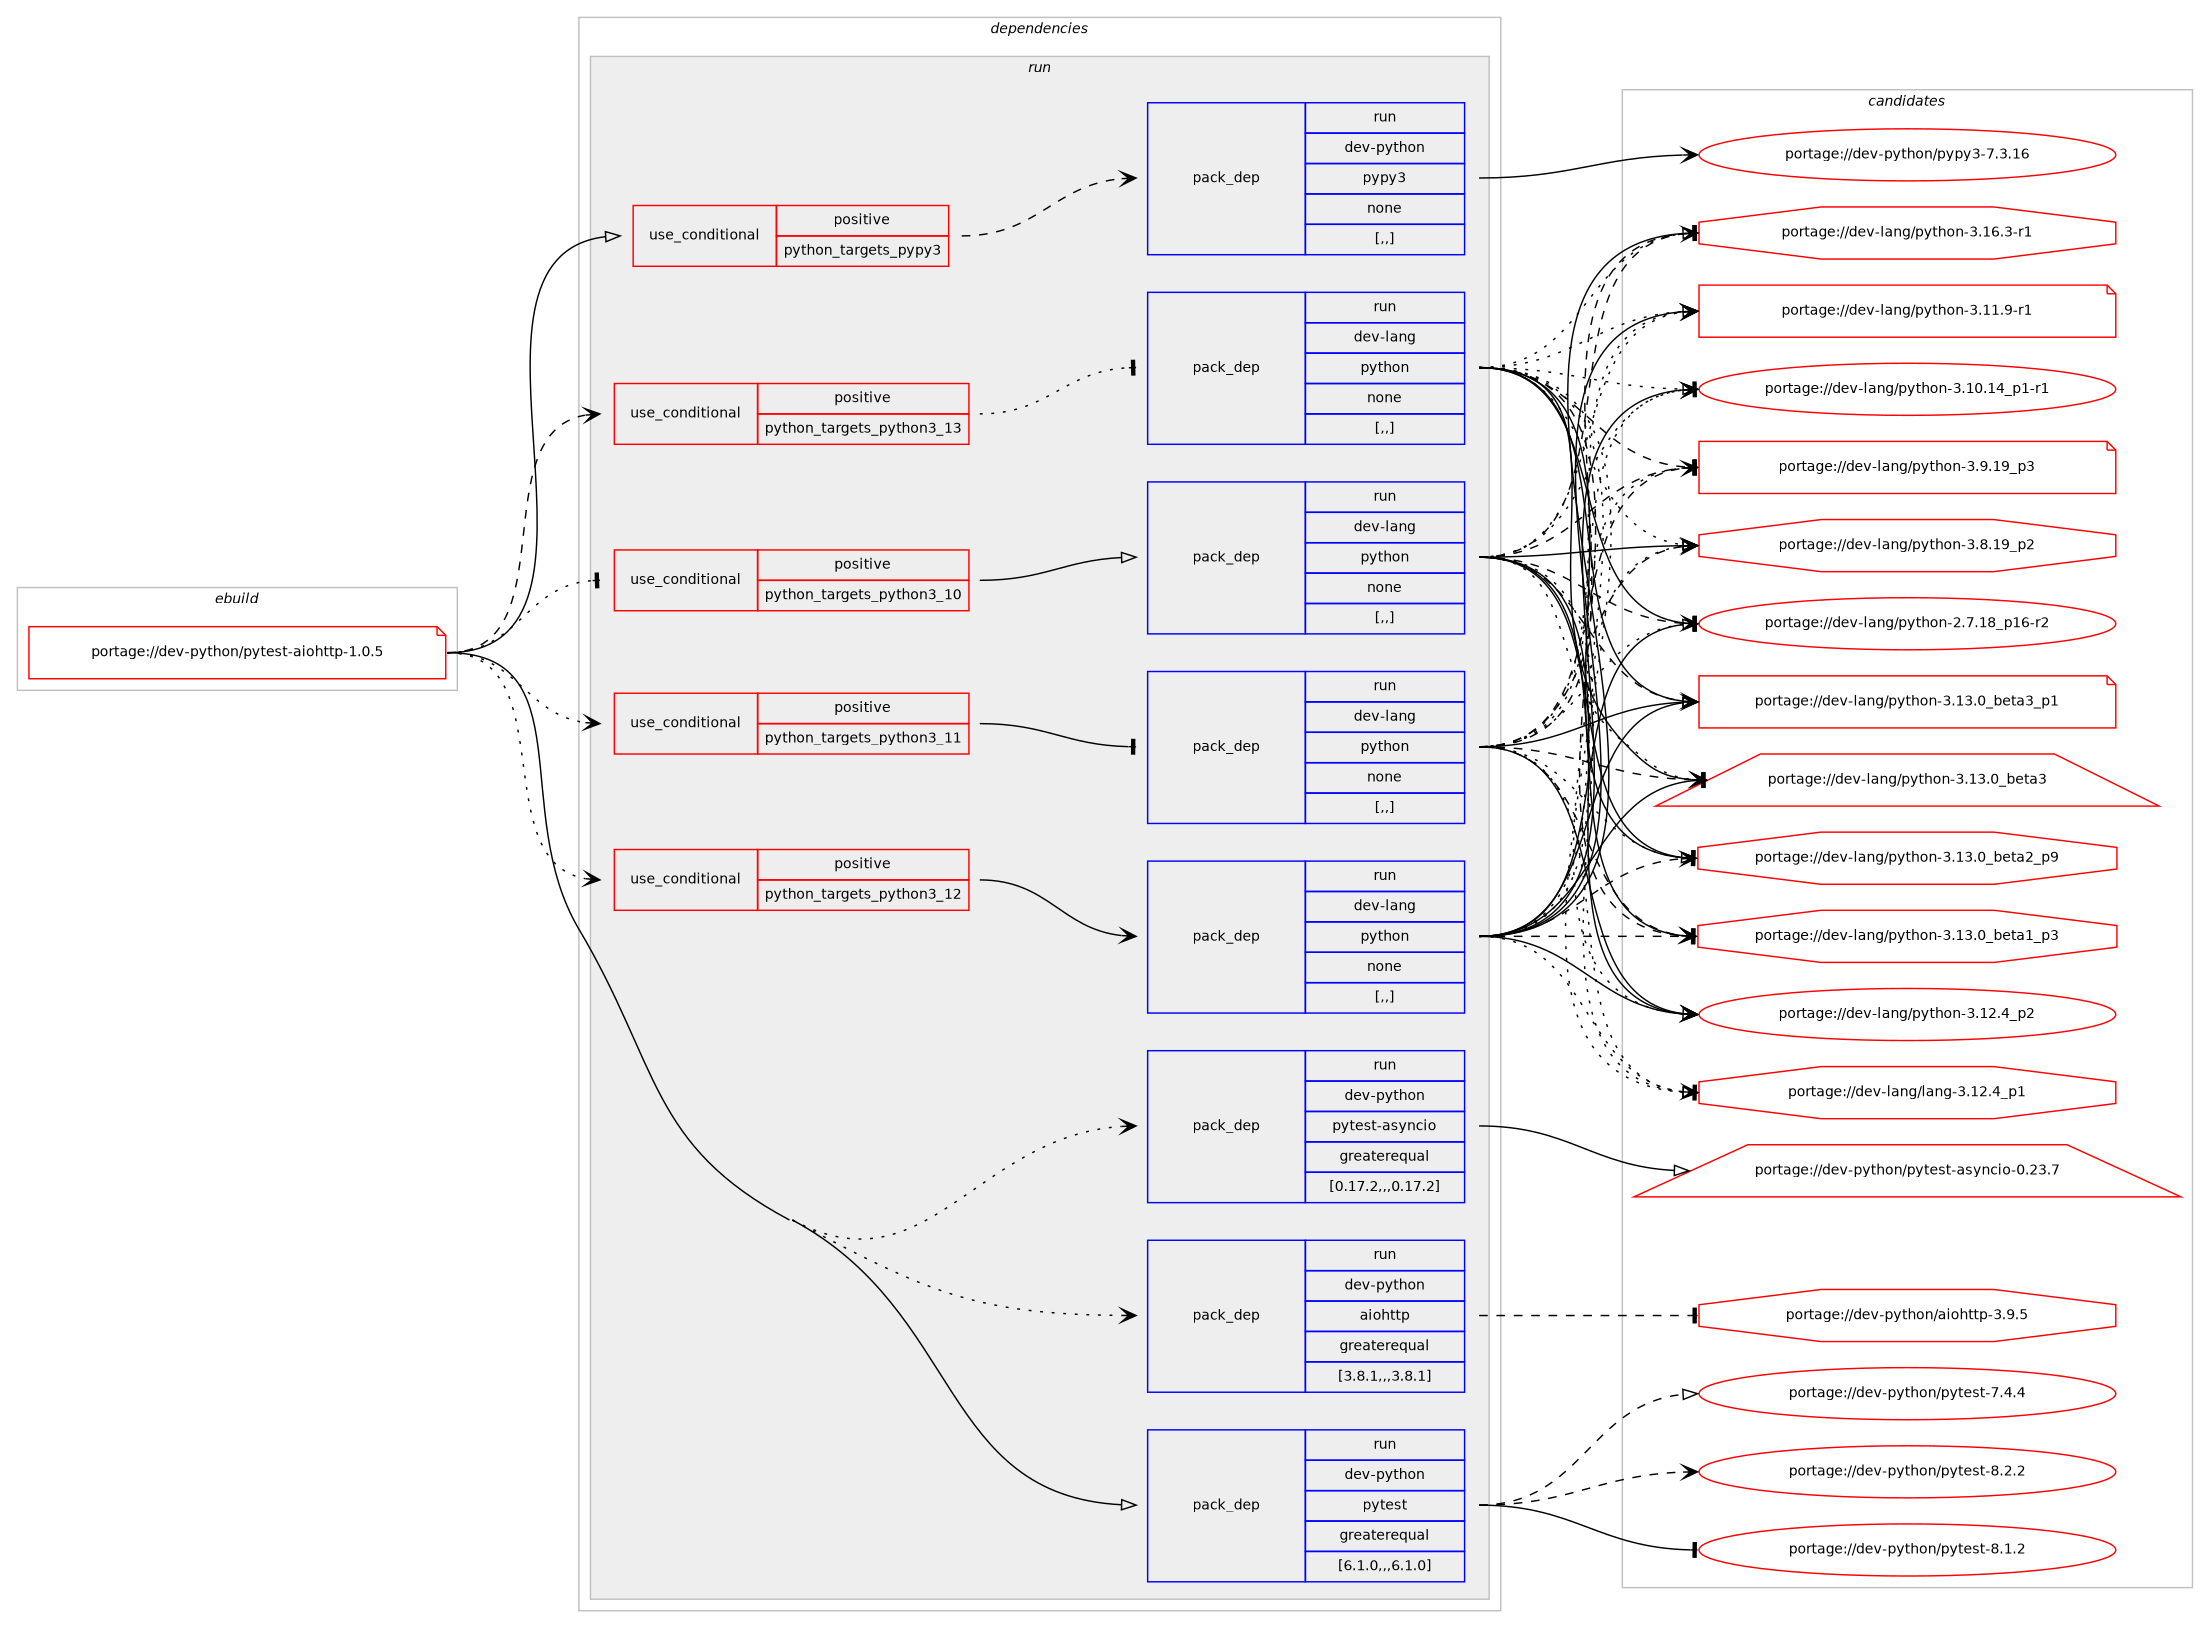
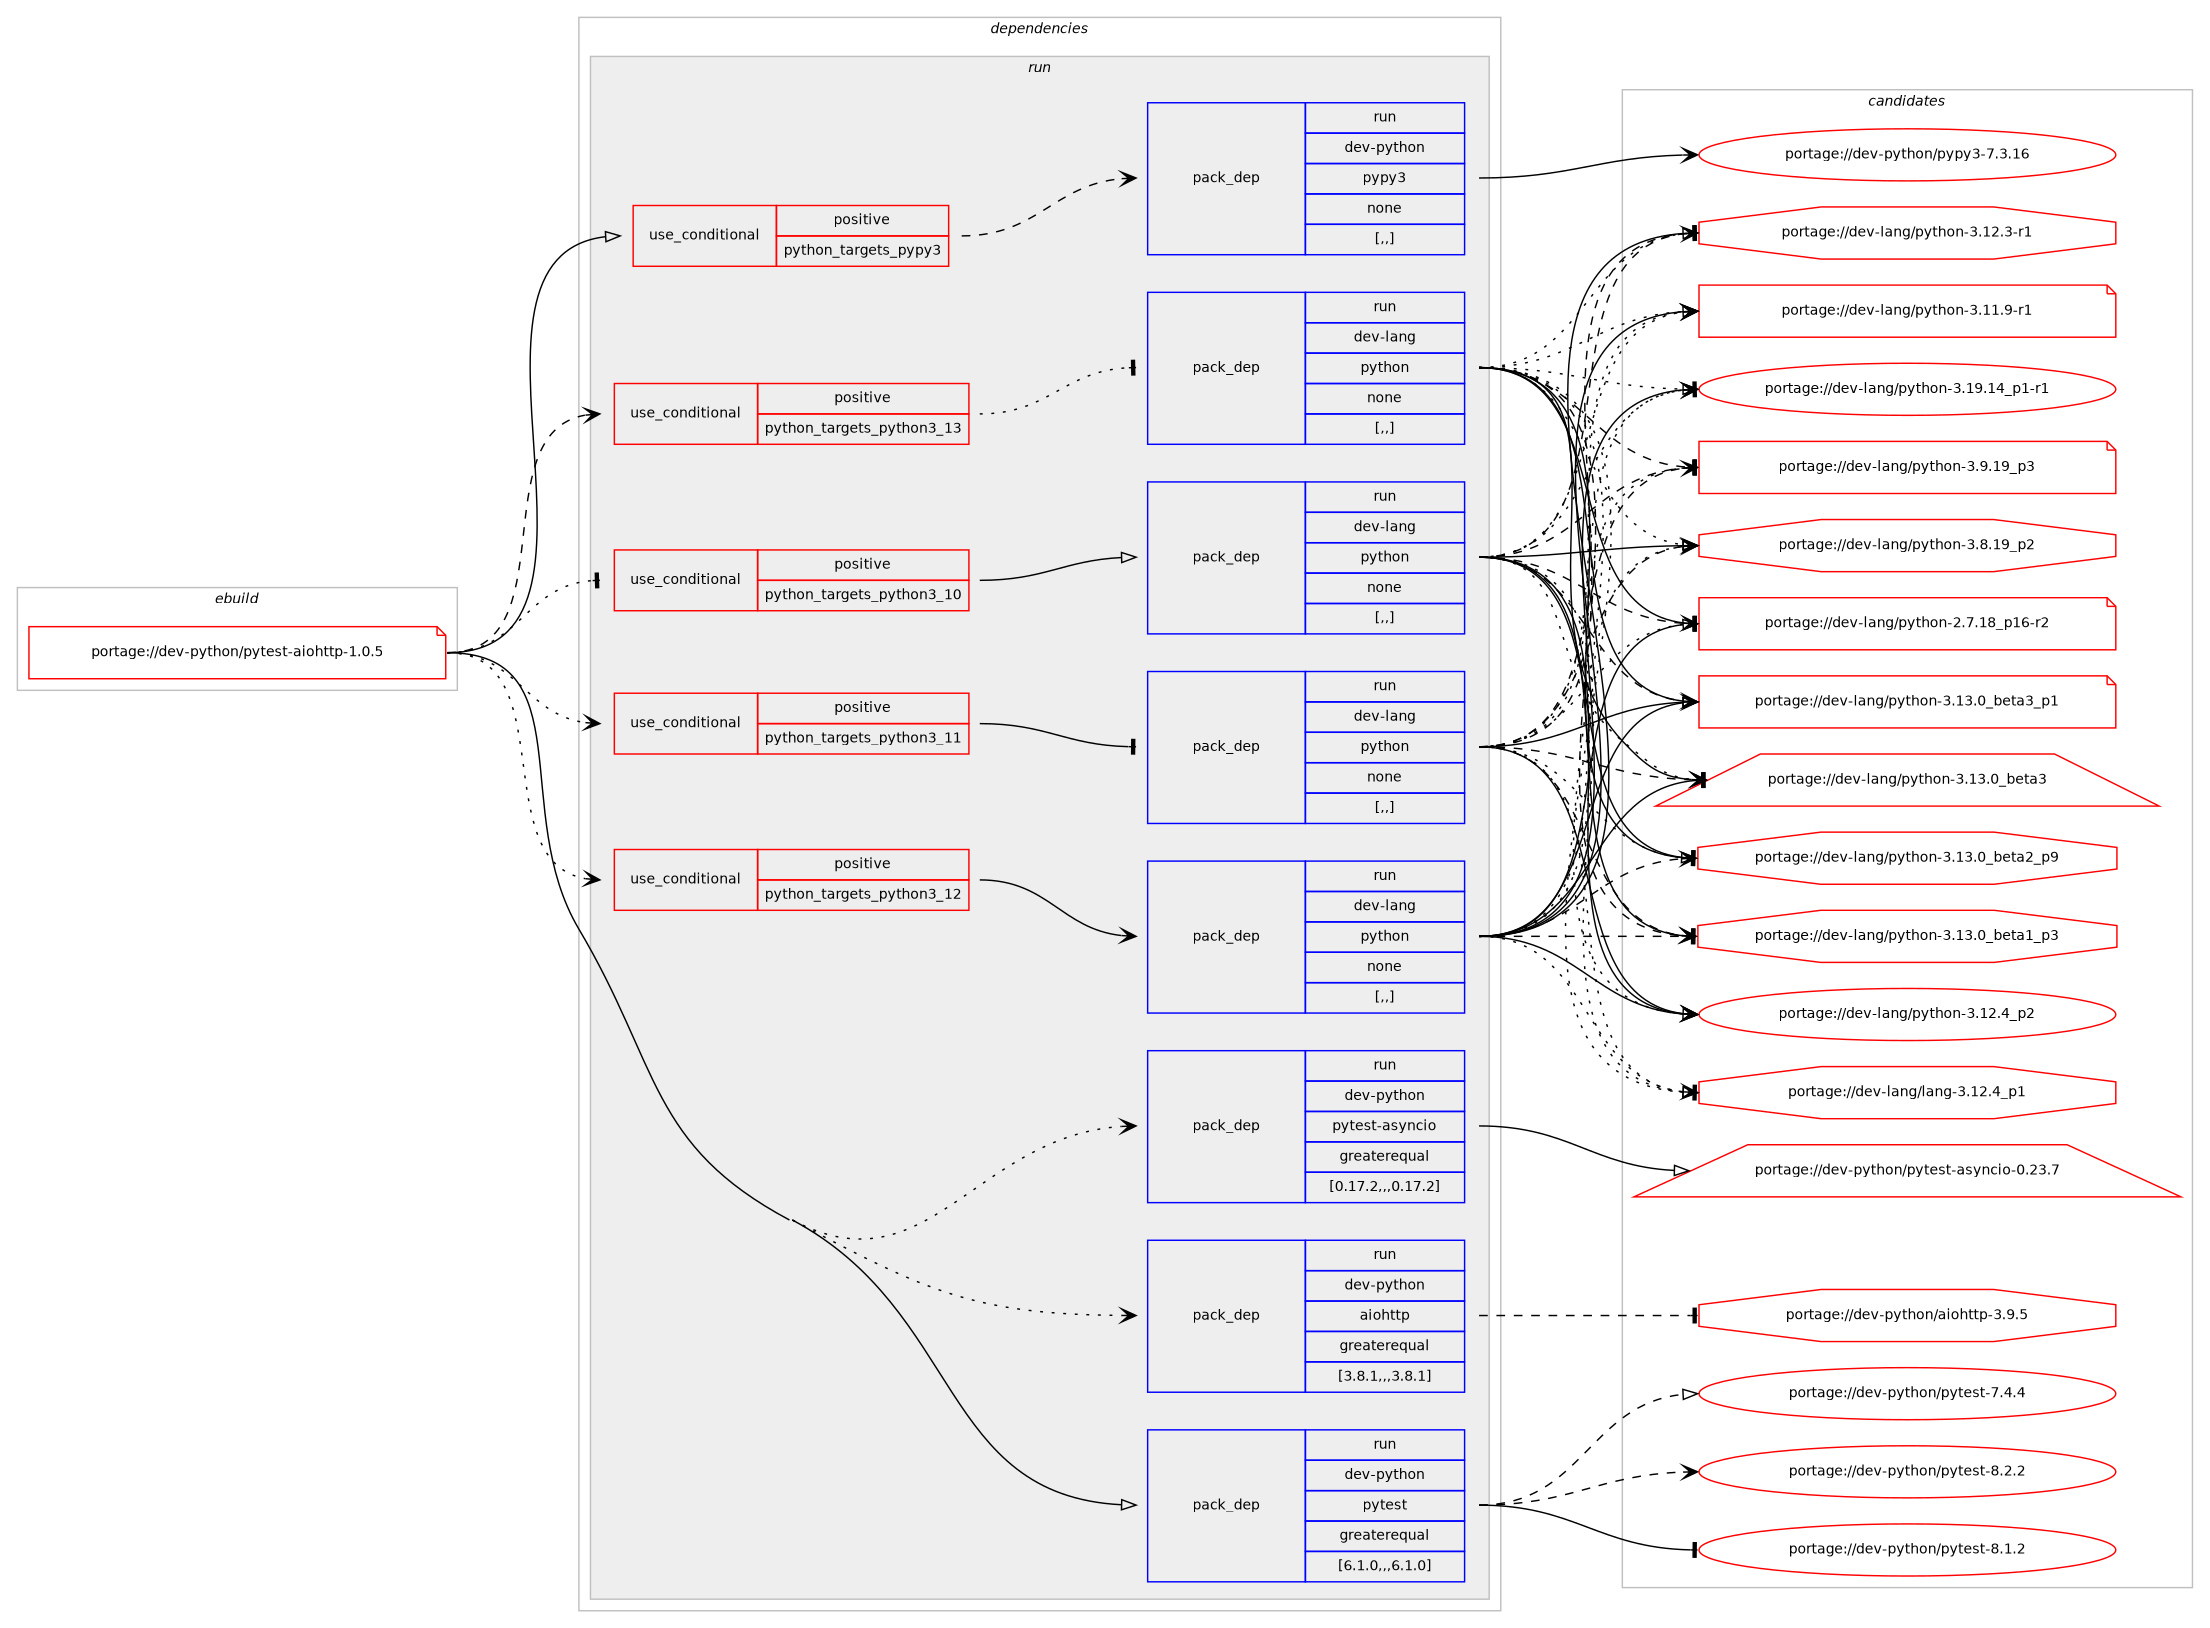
node "portage://dev-lang/python-3.16.3-r1": label "portage://dev-lang/python-3.16.3-r1" -> "portage://dev-lang/python-3.12.3-r1"
node "portage://dev-lang/python-3.10.14_p1-r1": label "portage://dev-lang/python-3.10.14_p1-r1" -> "portage://dev-lang/python-3.19.14_p1-r1"
node "portage://dev-lang/python-2.7.18_p16-r2": shape ellipse -> note
